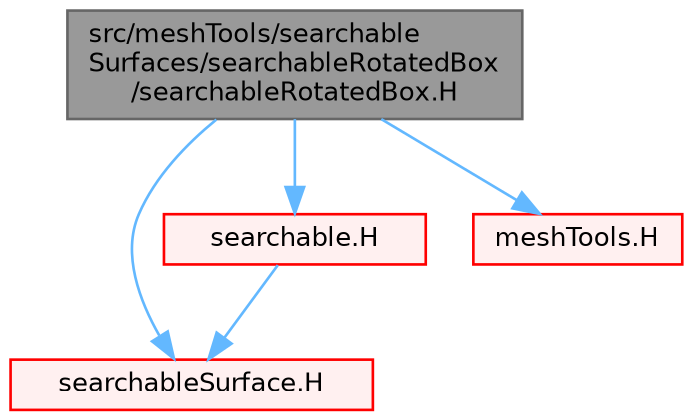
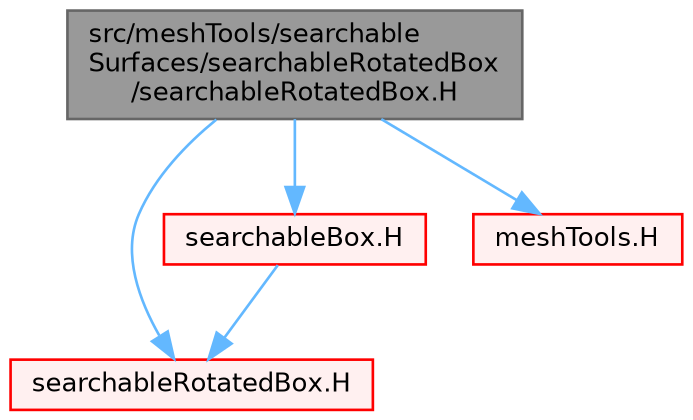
node "searchable.H": label "searchable.H" -> "searchableBox.H"
node "searchableSurface.H": label "searchableSurface.H" -> "searchableRotatedBox.H"
